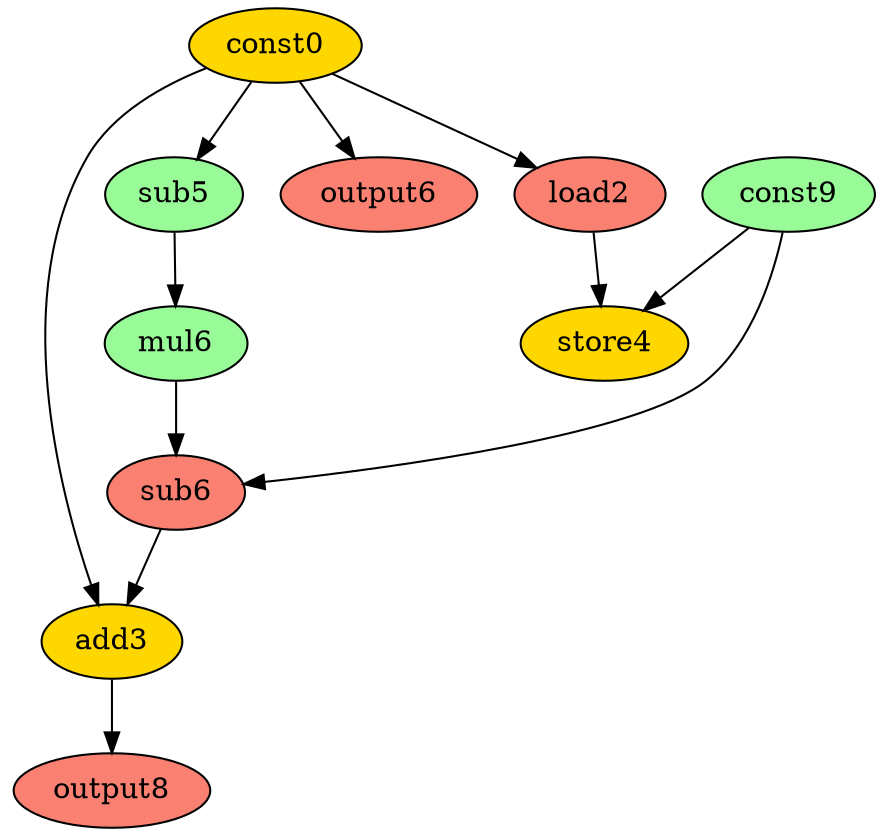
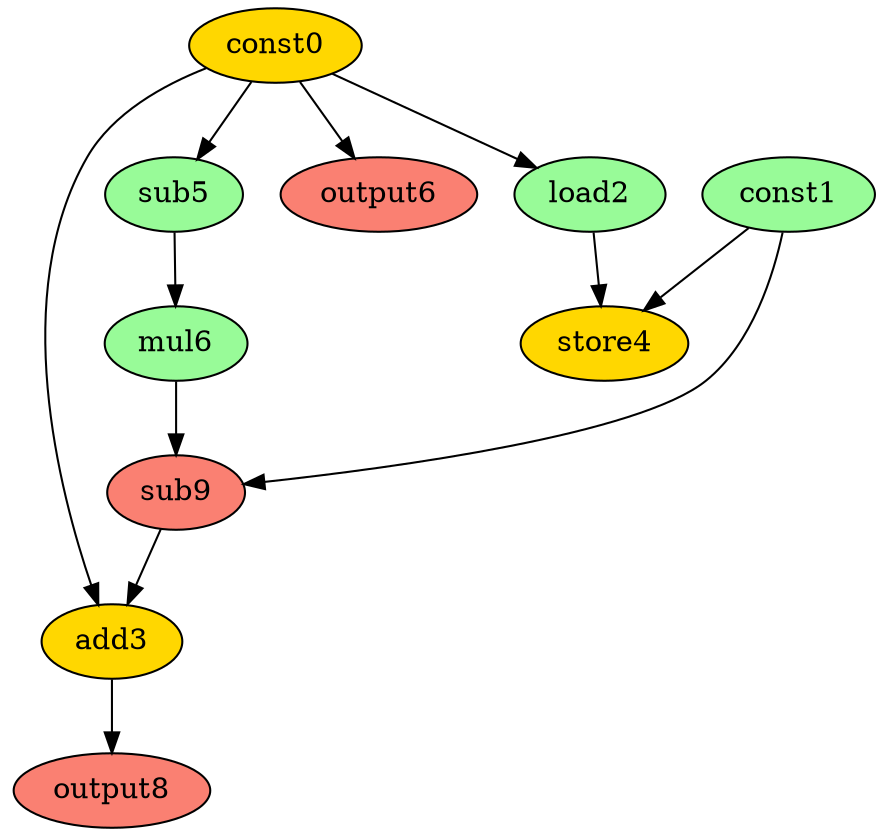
node "load2": fillcolor salmon -> palegreen
node "const9": label "const9" -> "const1"
node "sub6": label "sub6" -> "sub9"
